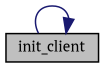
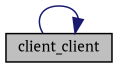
node "init_client": label "init_client" -> "client_client"
